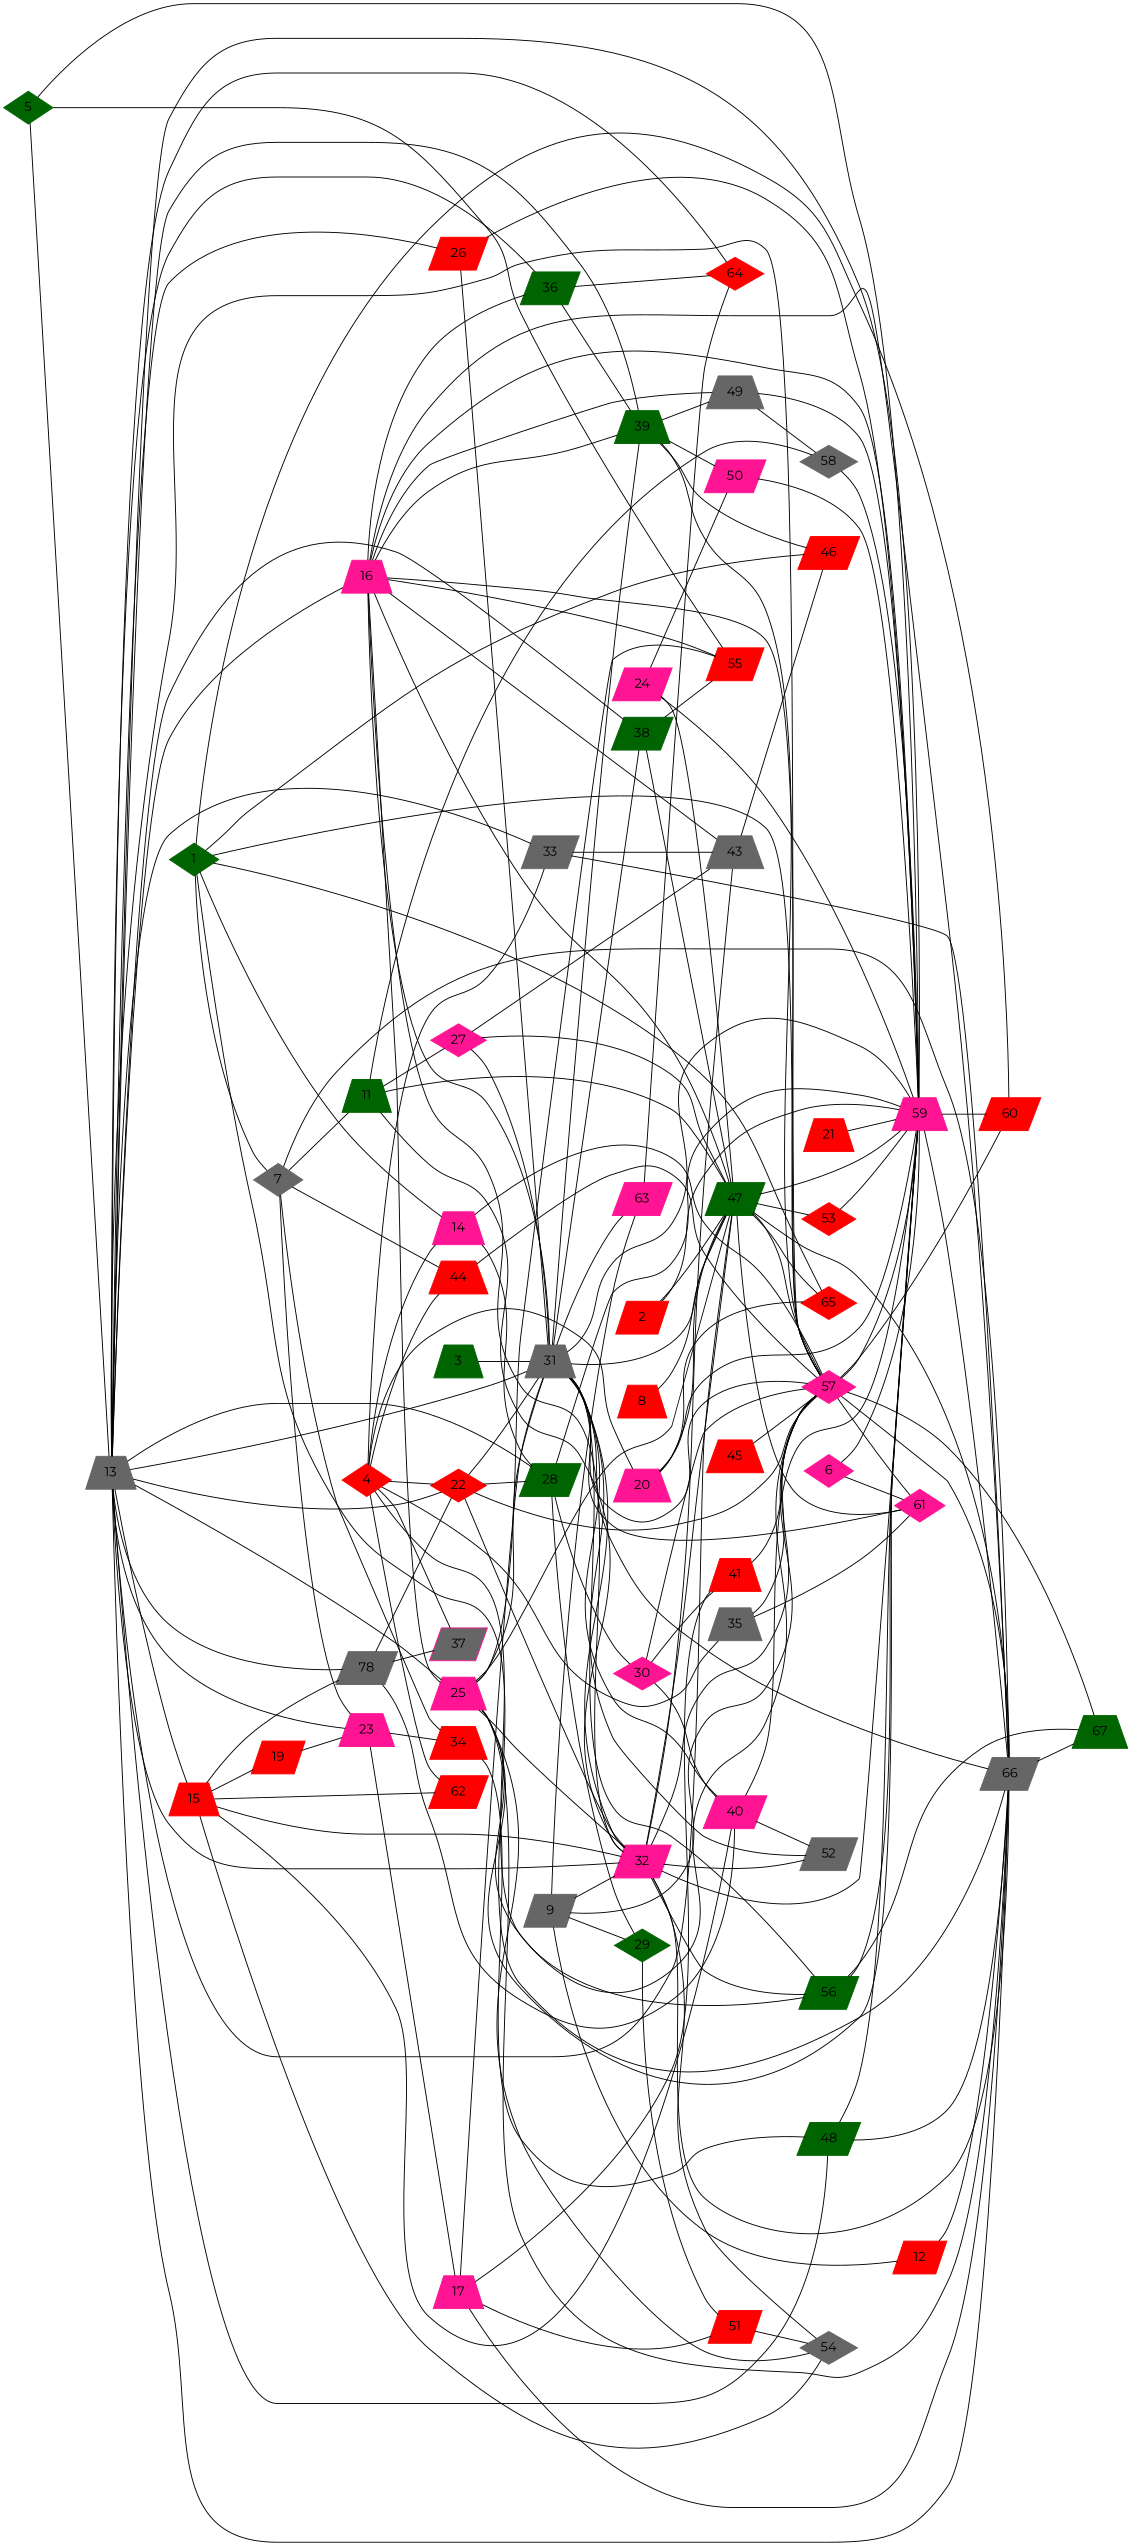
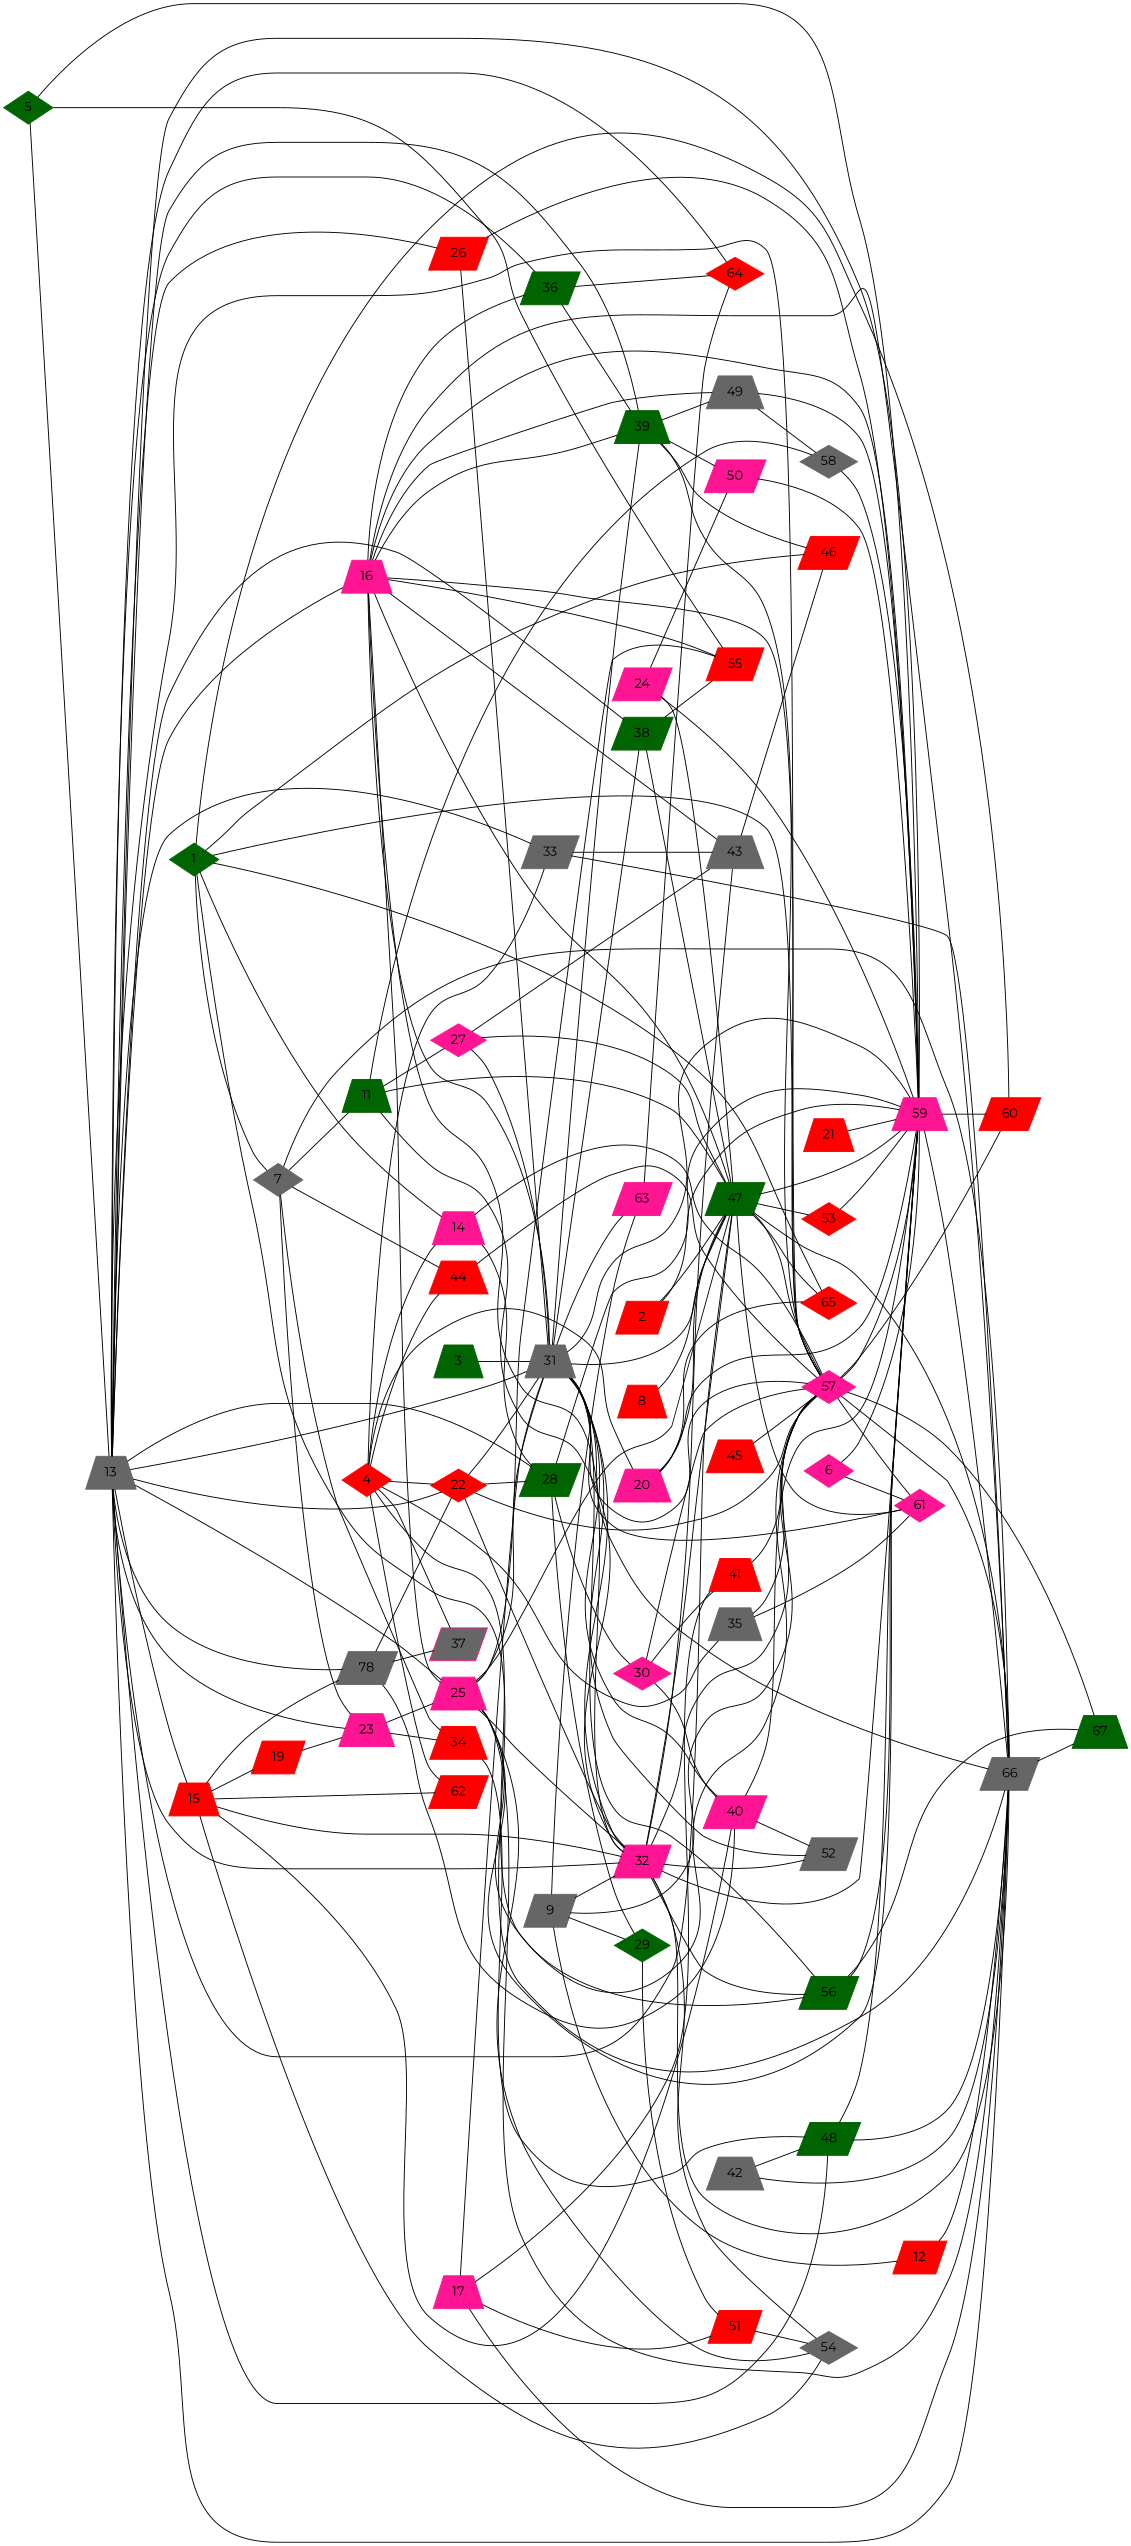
edge "23" -- "17": now "23" -- "25"
node "42": added
